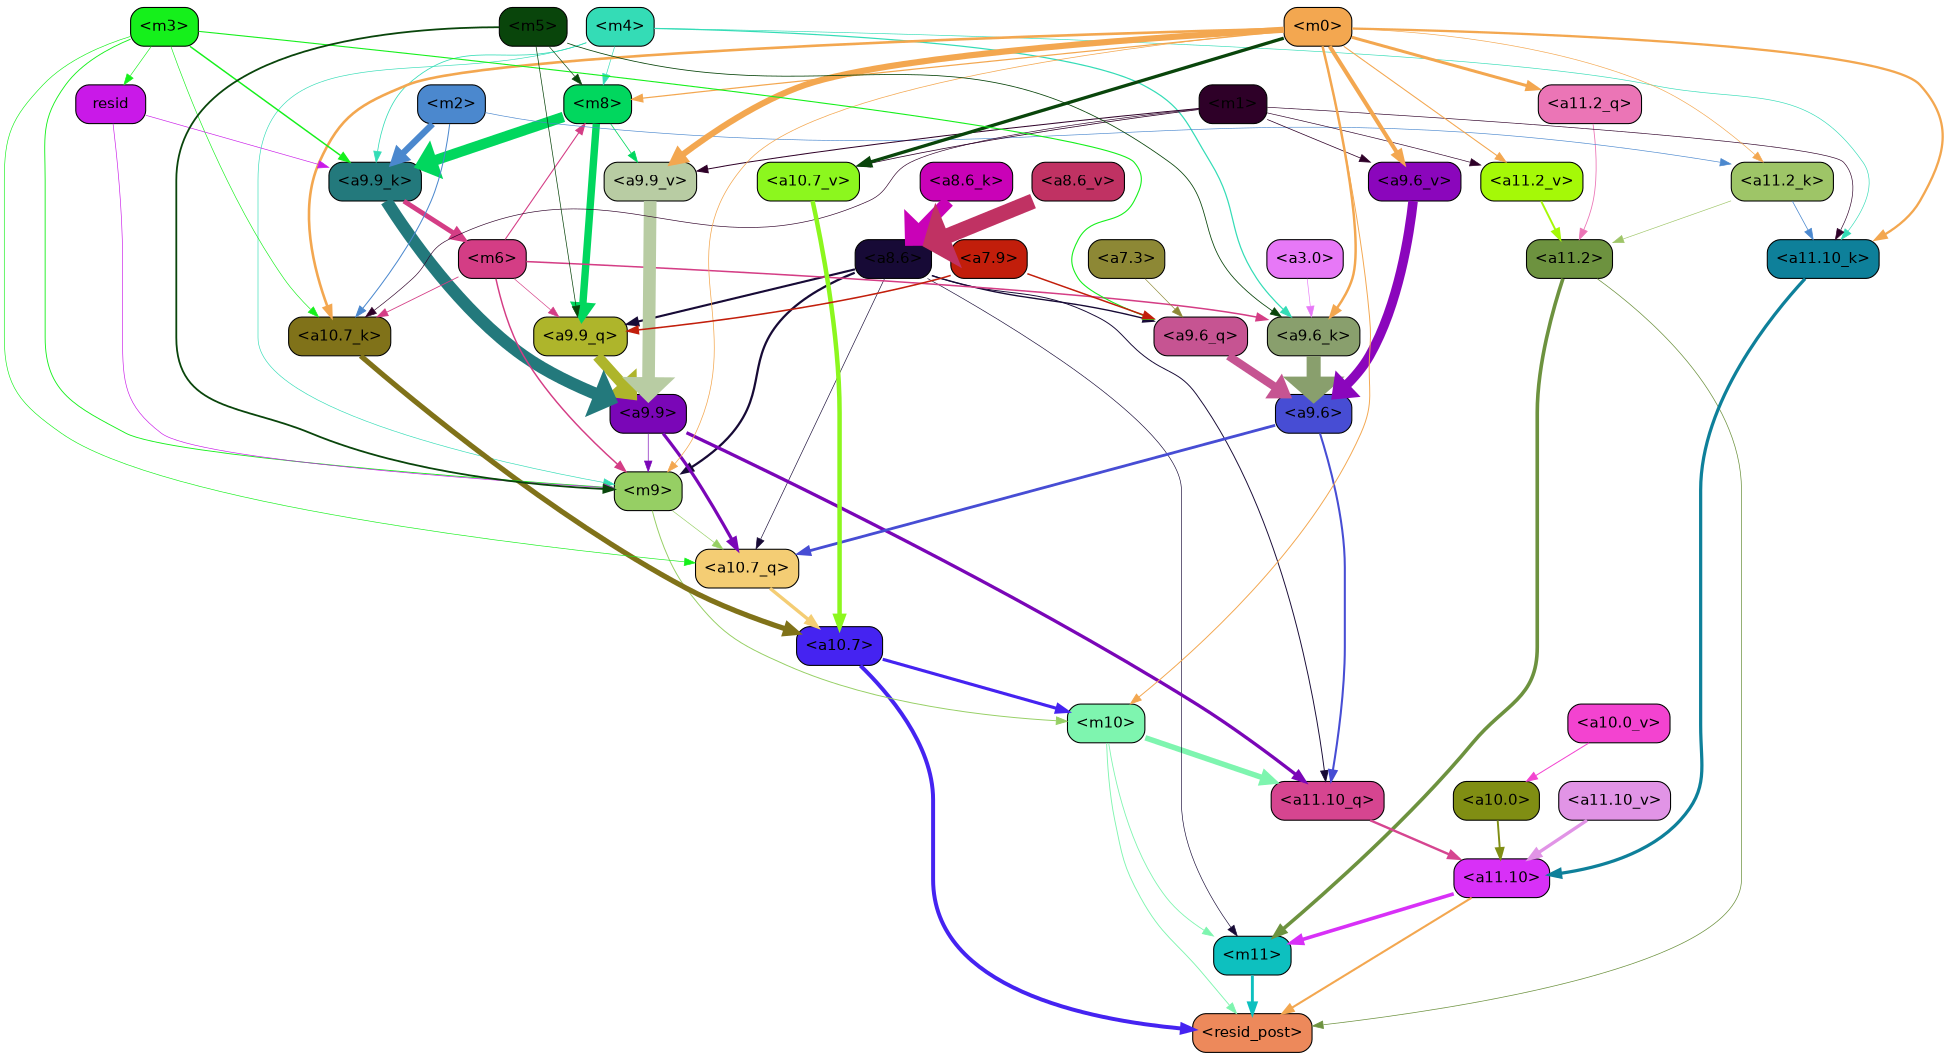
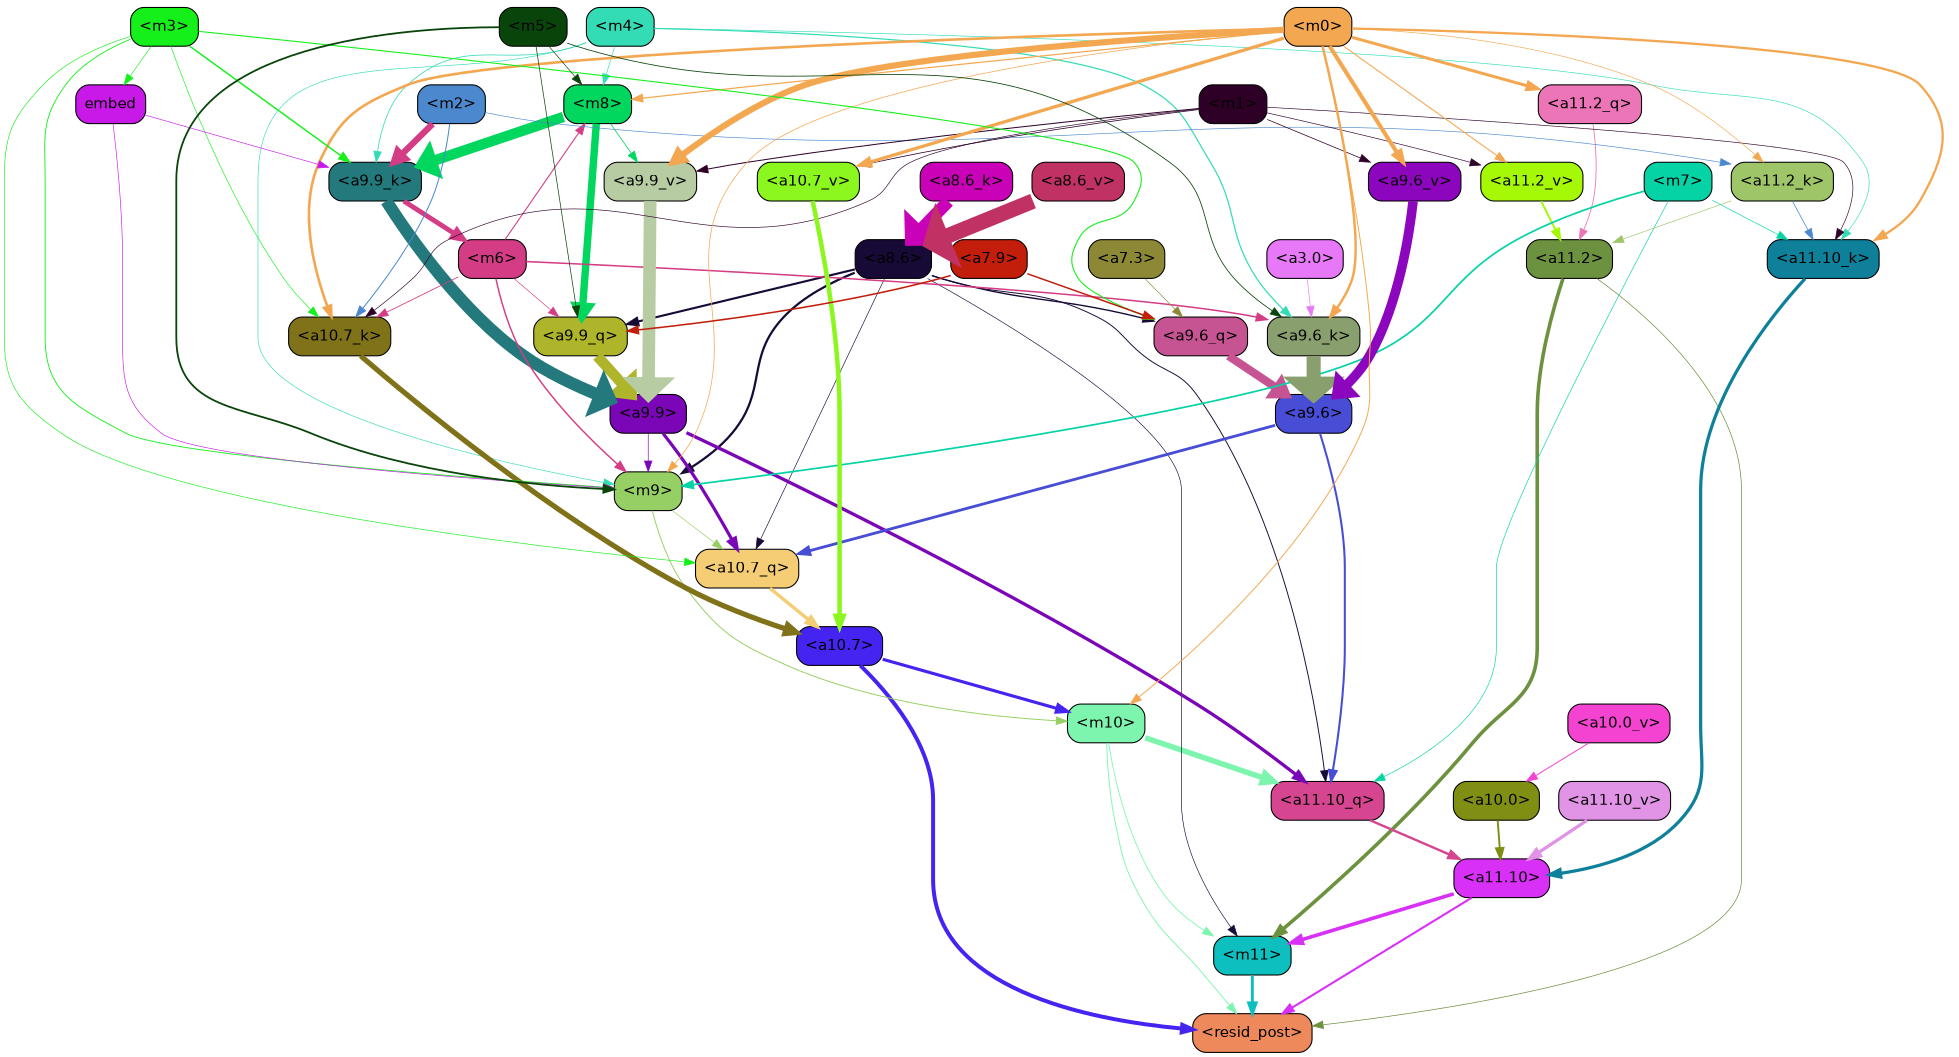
edge "<m0>" -> "<a10.7_v>": color #09450b -> #f3a750
node "resid": label "resid" -> "embed"
edge "<m2>" -> "<a9.9_k>": color #4b88ce -> #d43d85
node "<m7>": added
edge "<a11.10>" -> "<resid_post>": color #f3a750 -> #d830f7
